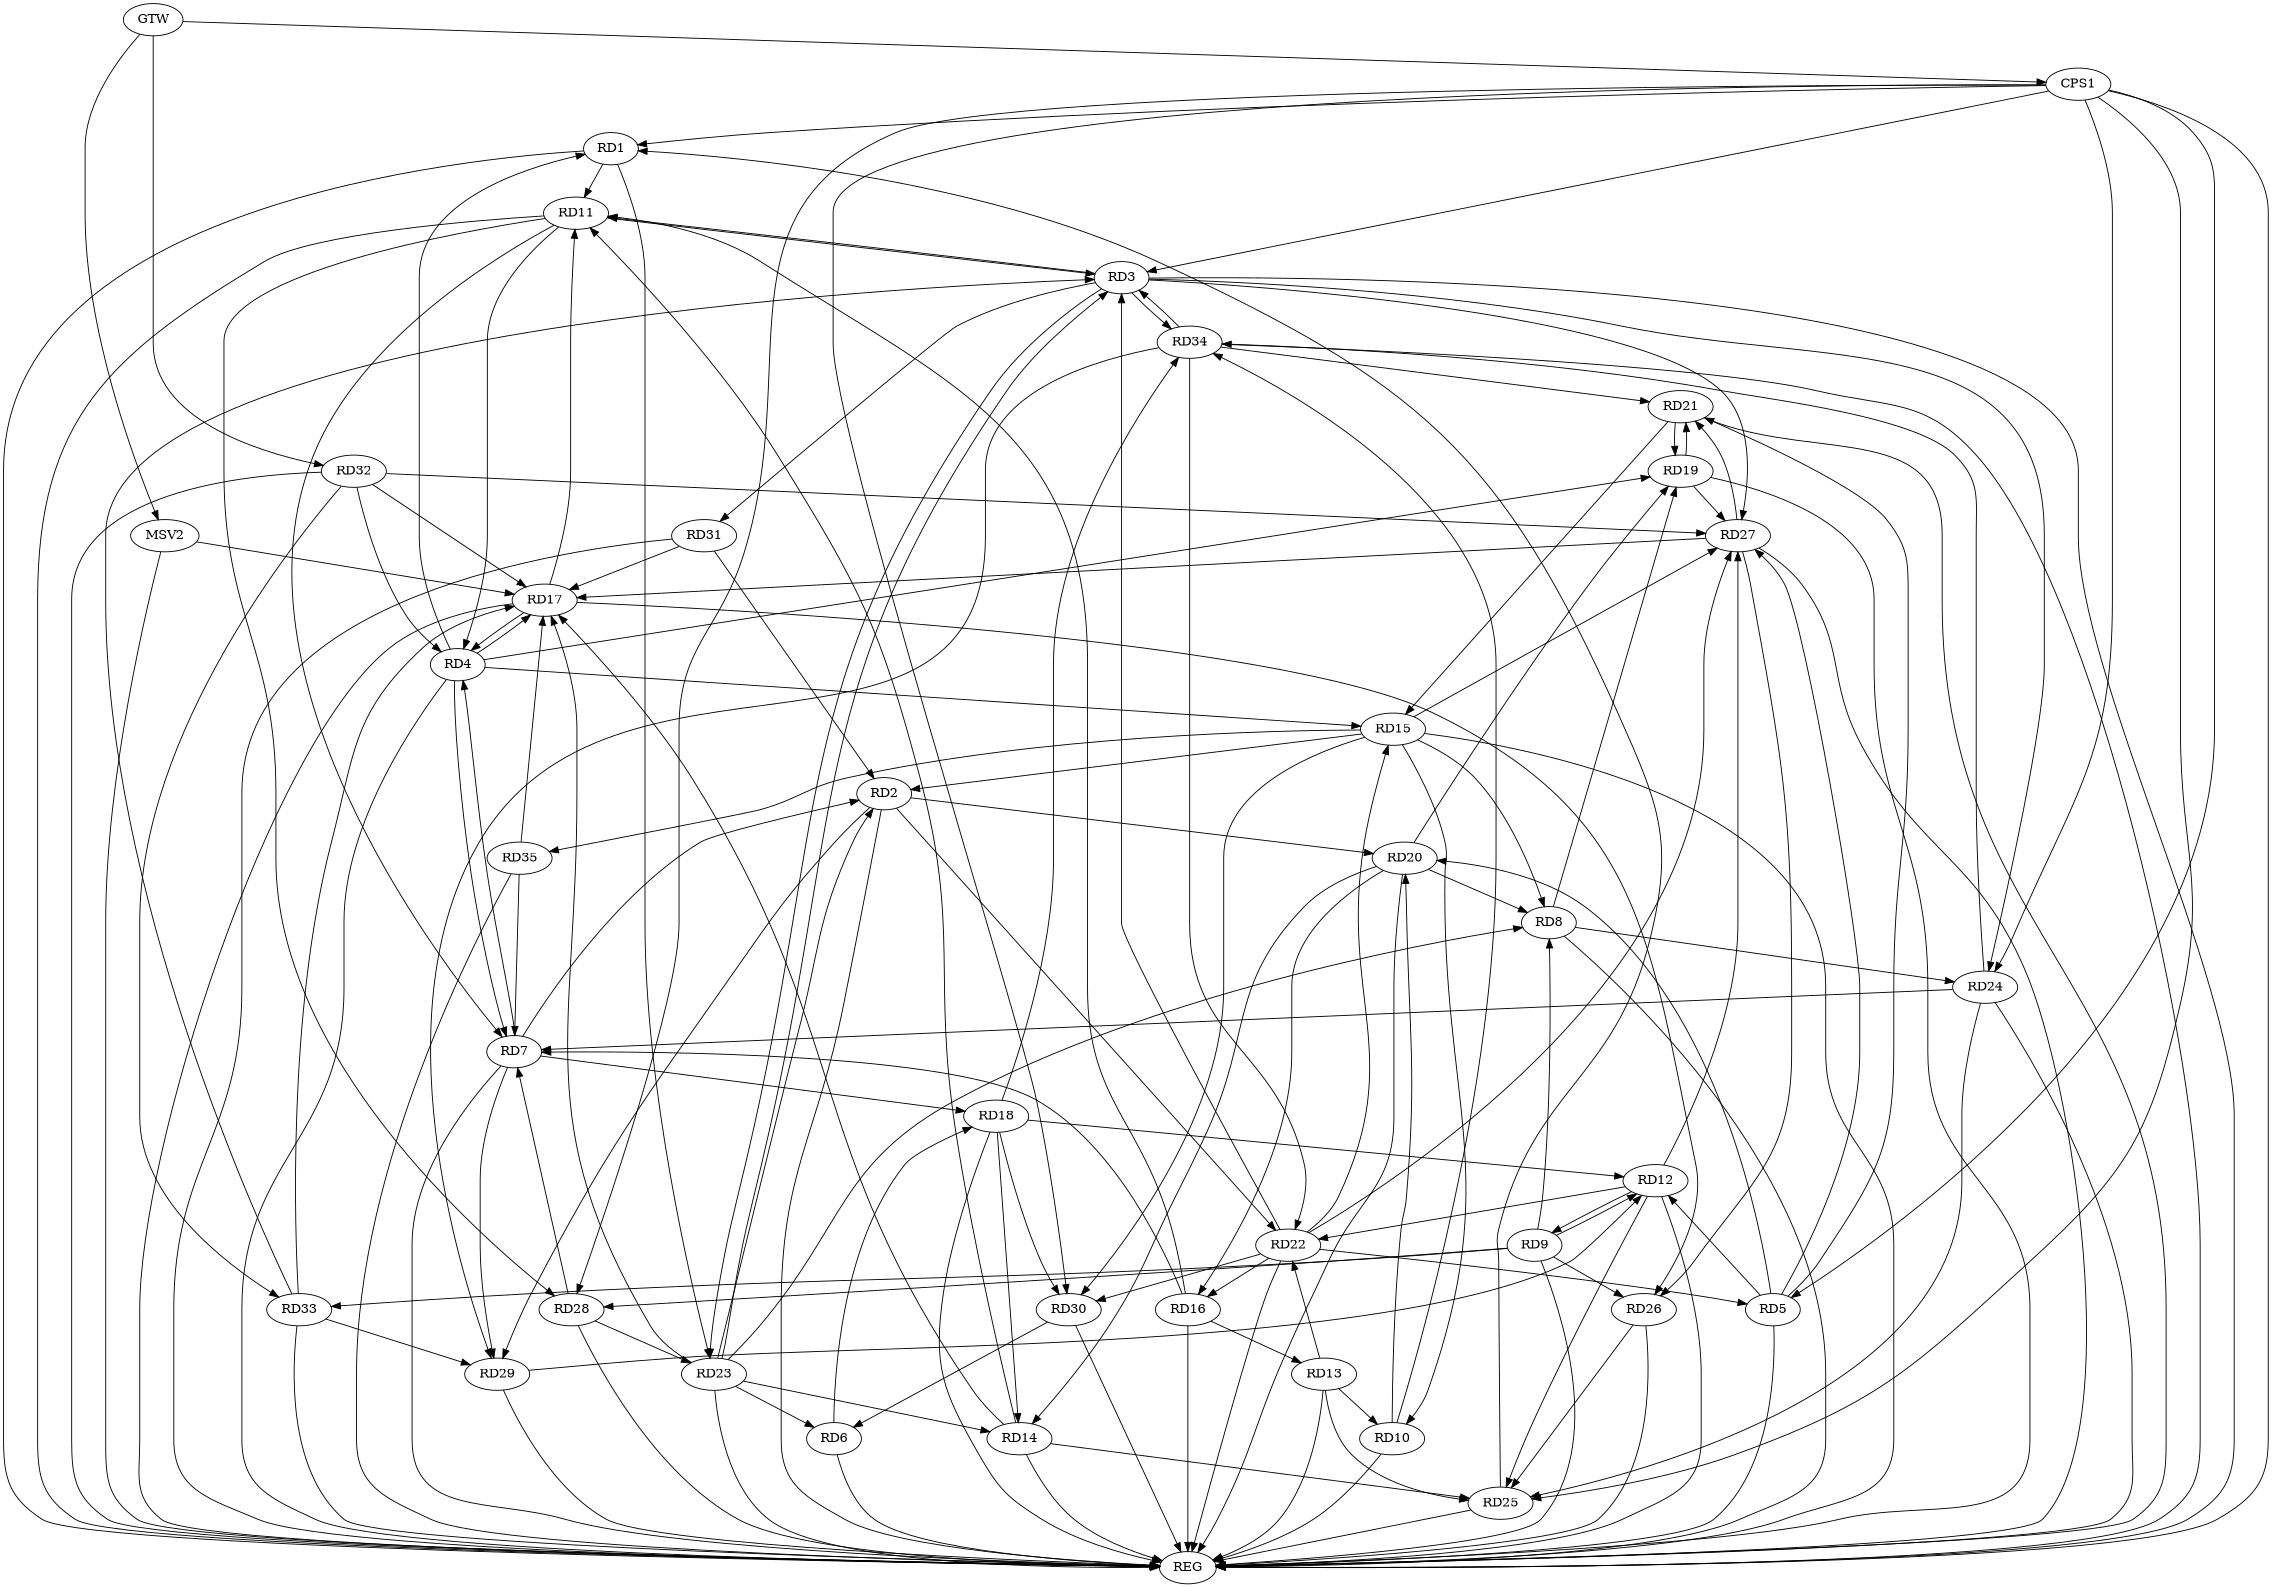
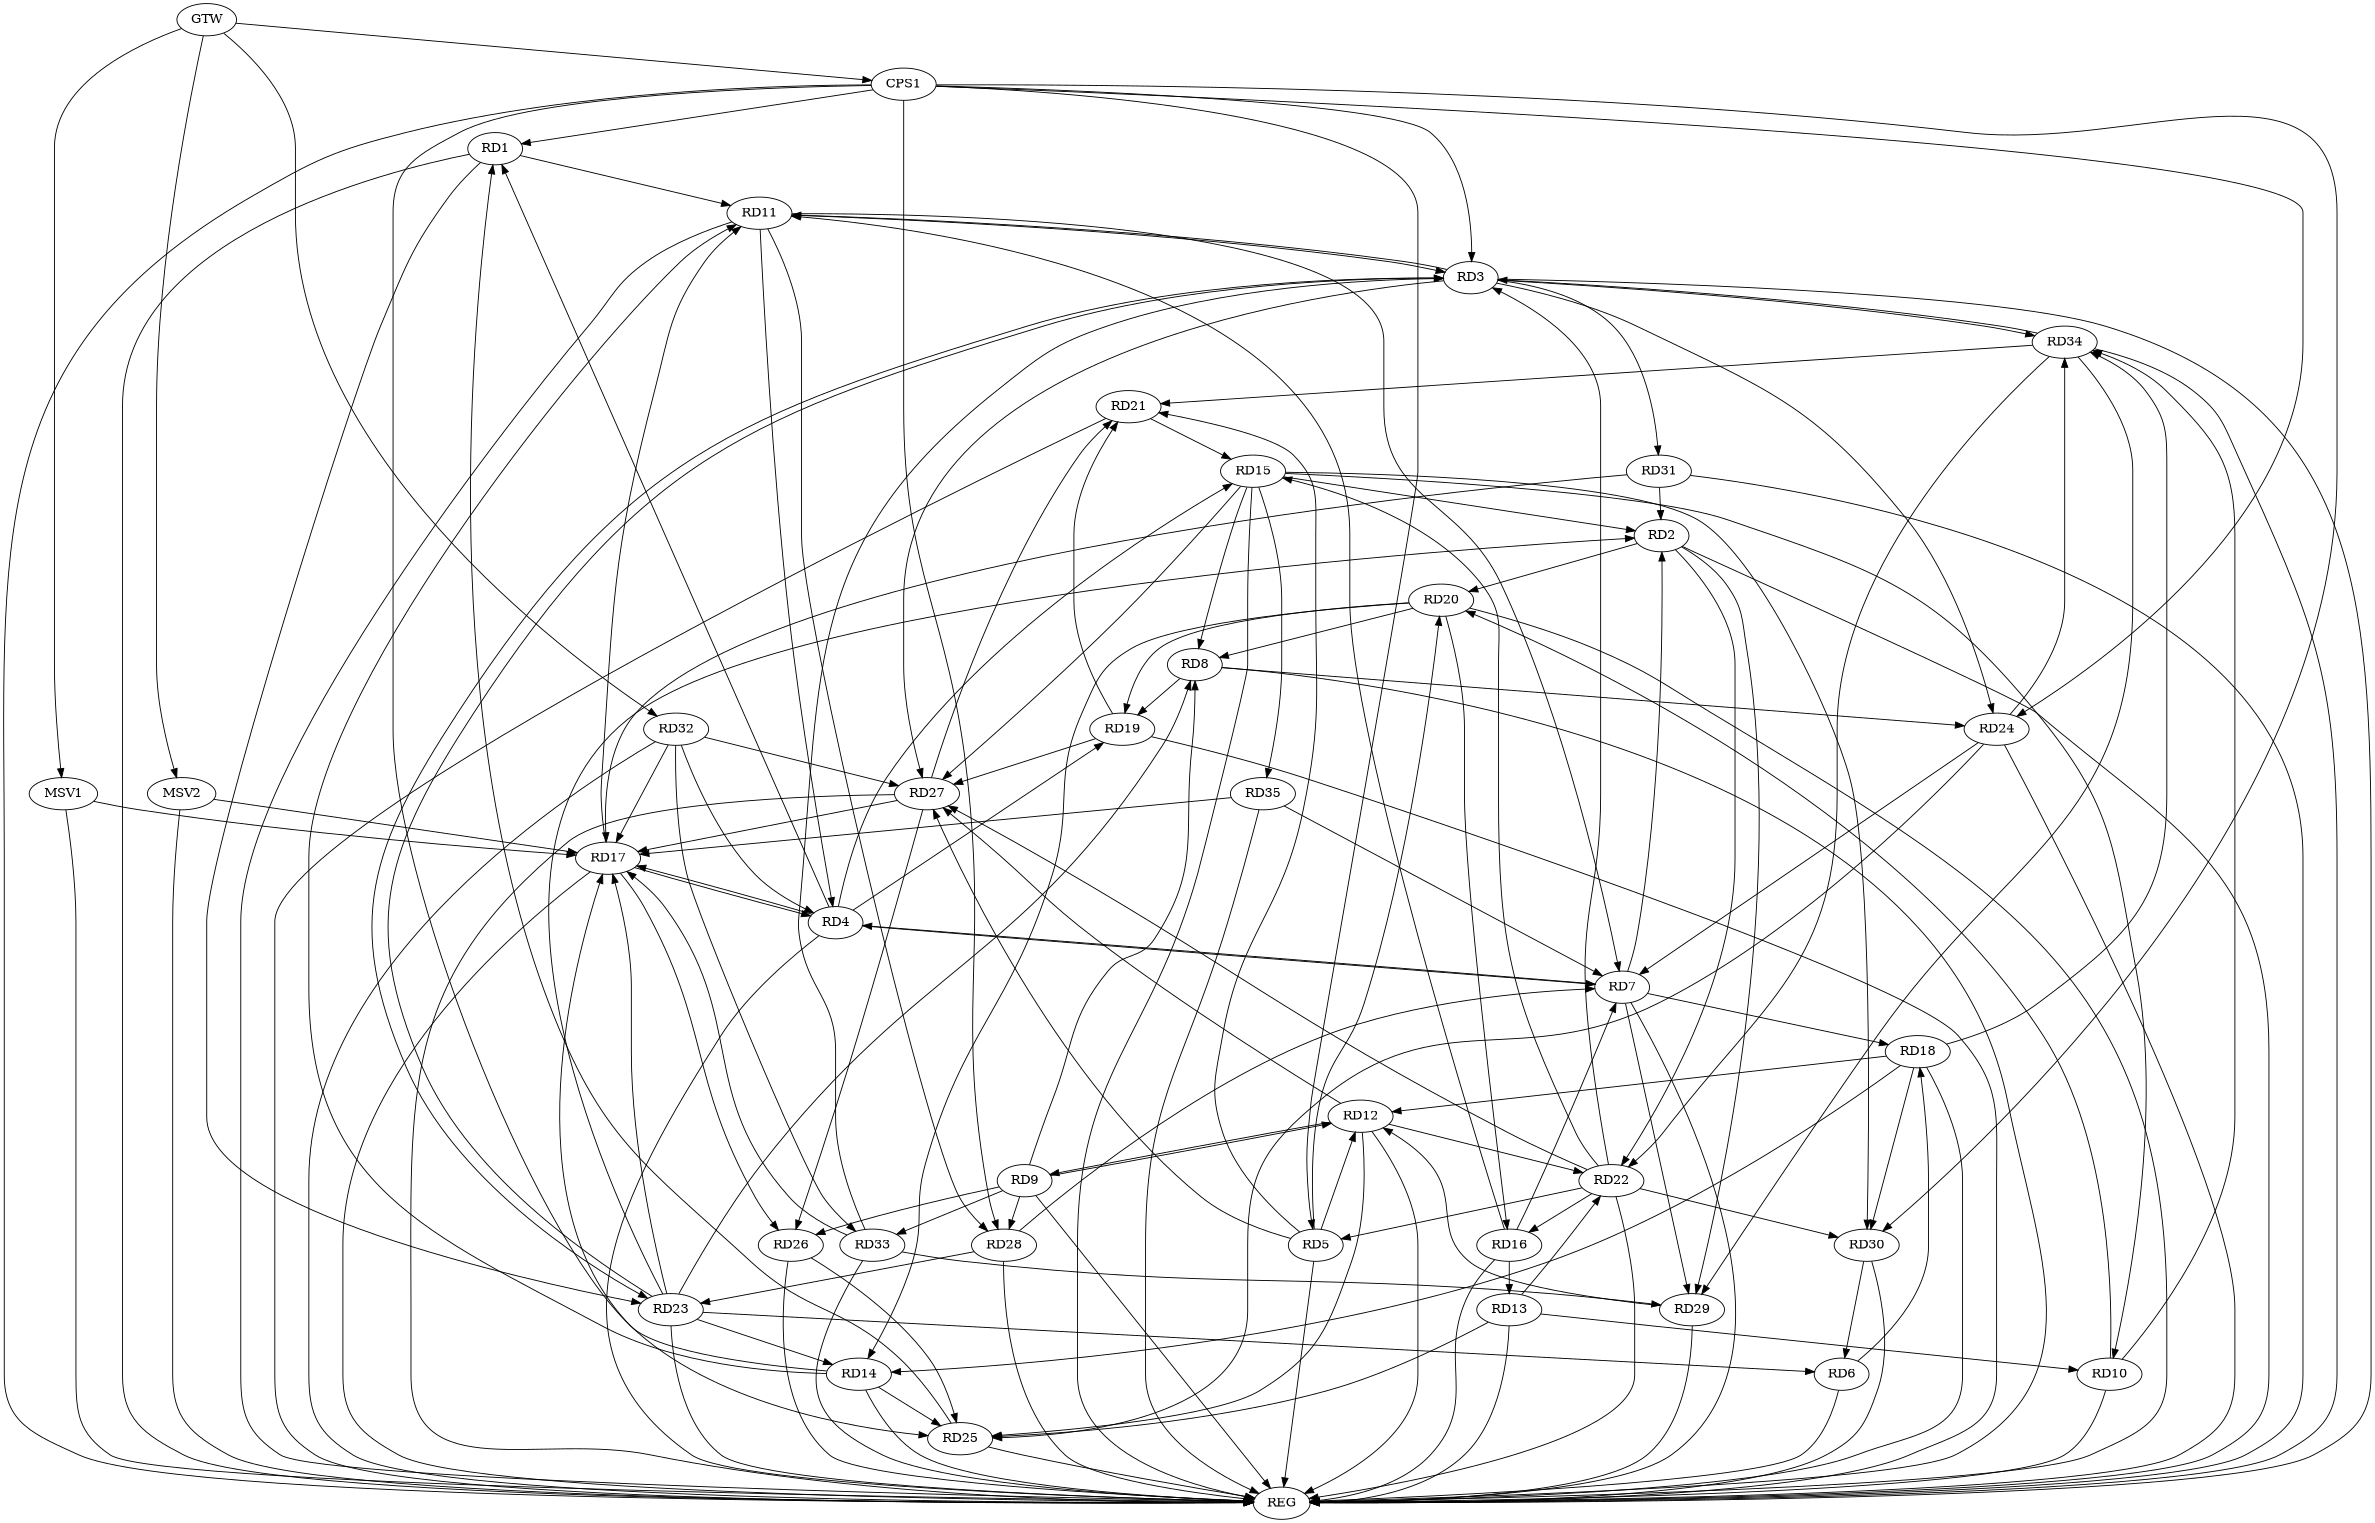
edge "RD21" -> "RD19": removed
node "MSV1": added
